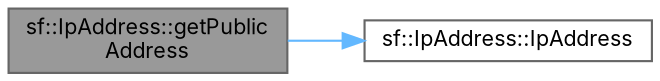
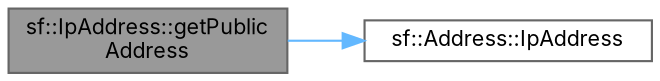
node "sf::IpAddress::IpAddress": label "sf::IpAddress::IpAddress" -> "sf::Address::IpAddress"
